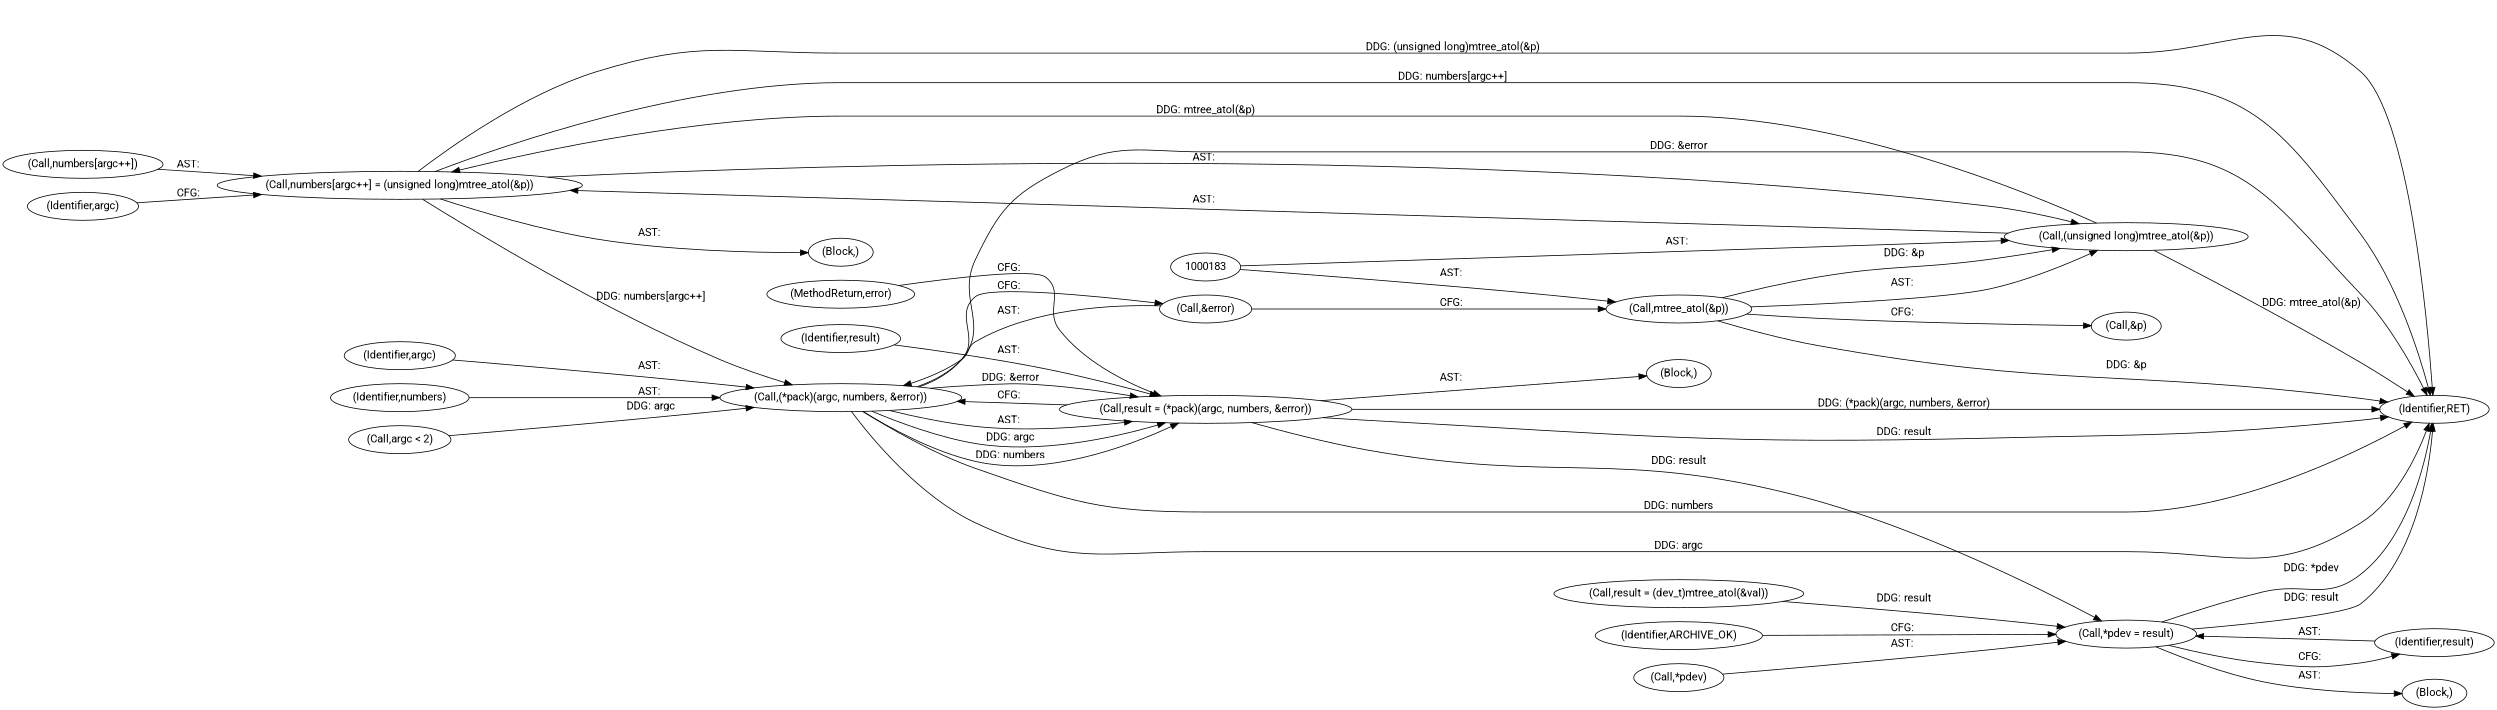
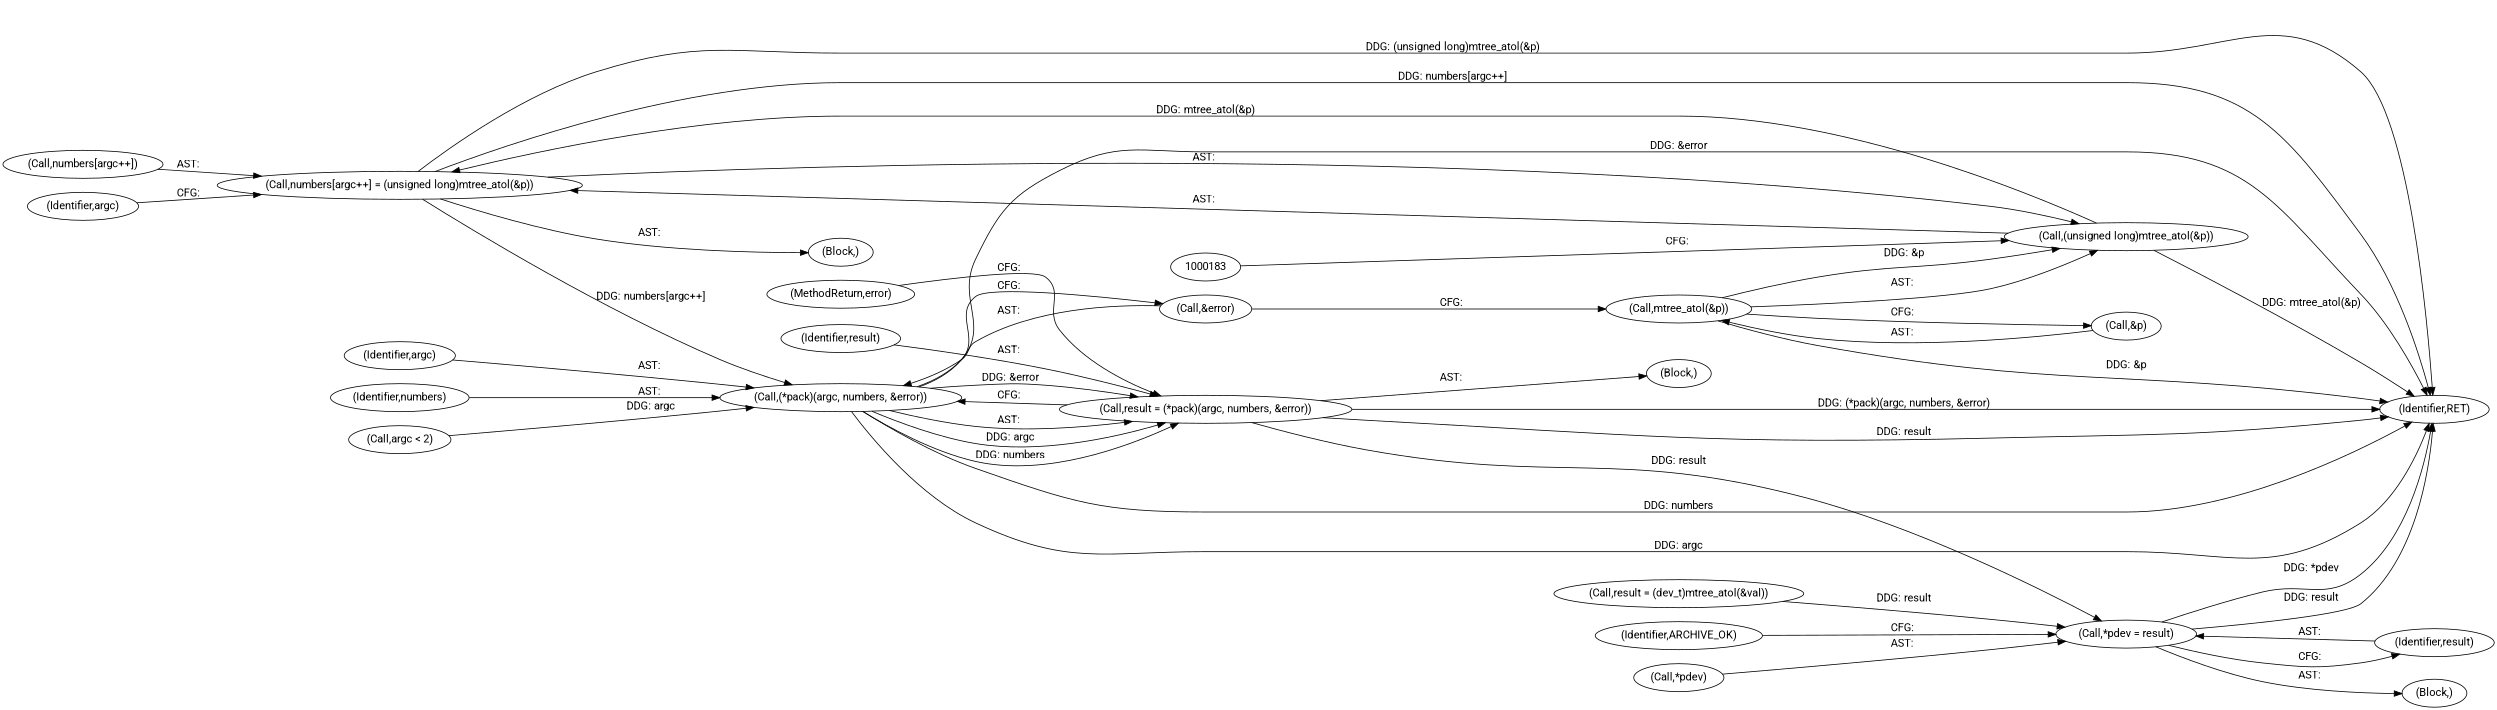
edge "1000183" -> "(Call,(unsigned long)mtree_atol(&p))": label "AST: " -> "CFG: "
edge "1000183" -> "(Call,mtree_atol(&p))": now "(Call,&p)" -> "(Call,mtree_atol(&p))"
